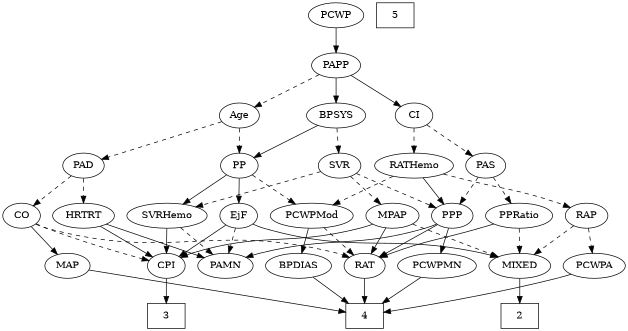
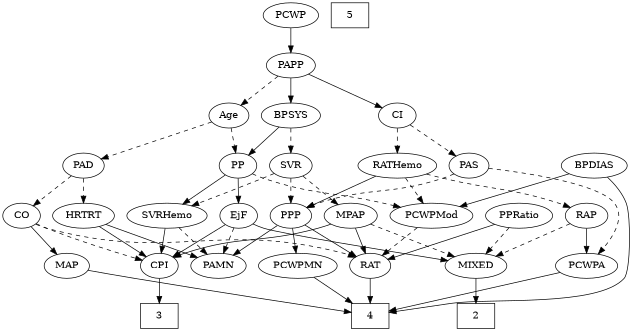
edge "PAS" -> "PPRatio": now "PAS" -> "PCWPA"
edge "PCWPMod" -> "BPDIAS": reversed
edge "RAP" -> "PCWPA": style dashed -> solid
